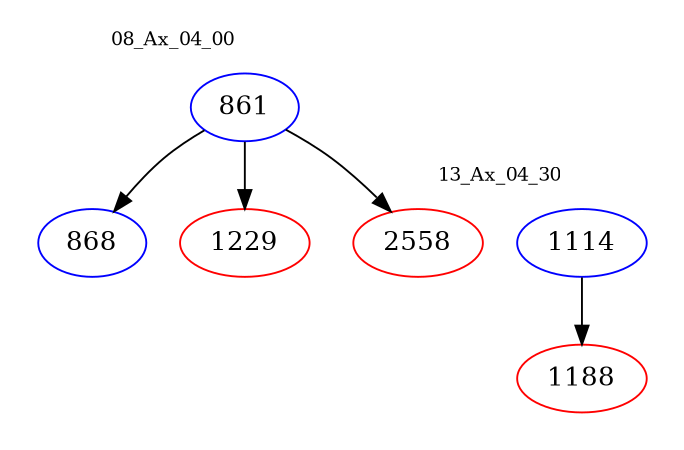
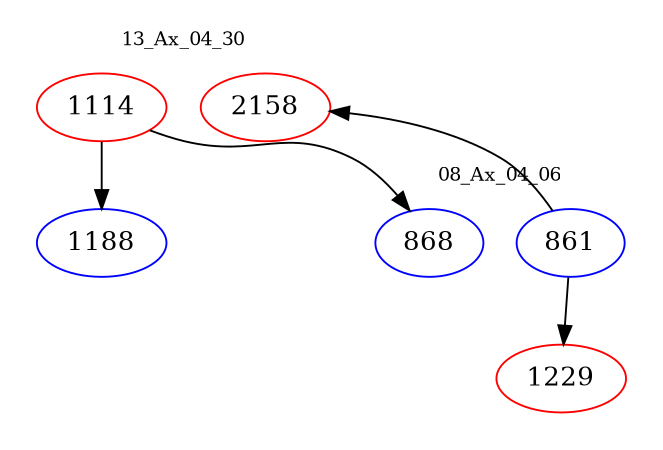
cluster "08_Ax_04_00": label "08_Ax_04_00" -> "08_Ax_04_06"
edge "861" -> "868": now "1114" -> "868"
node "2558": label "2558" -> "2158"
node "1114": color blue -> red
node "1188": color red -> blue
